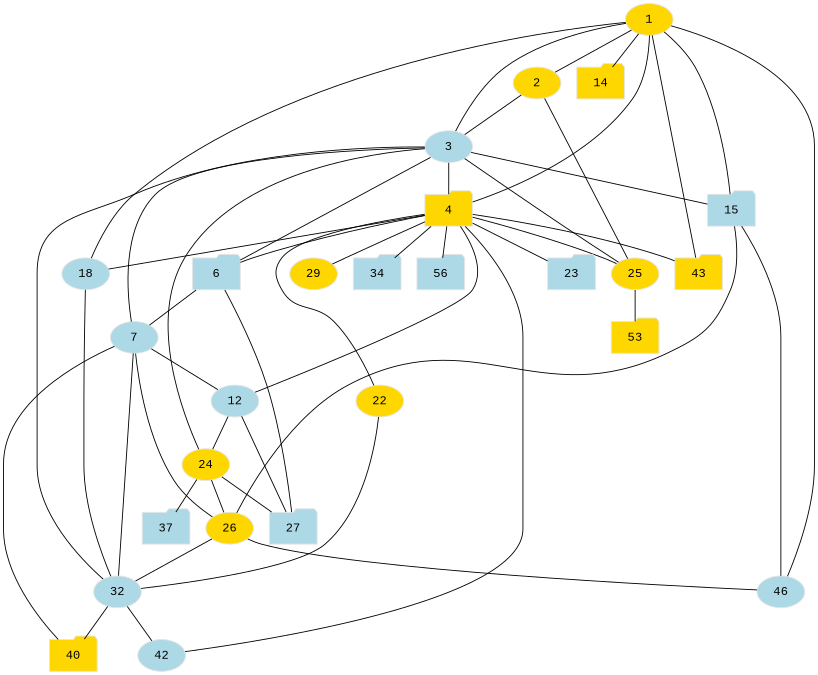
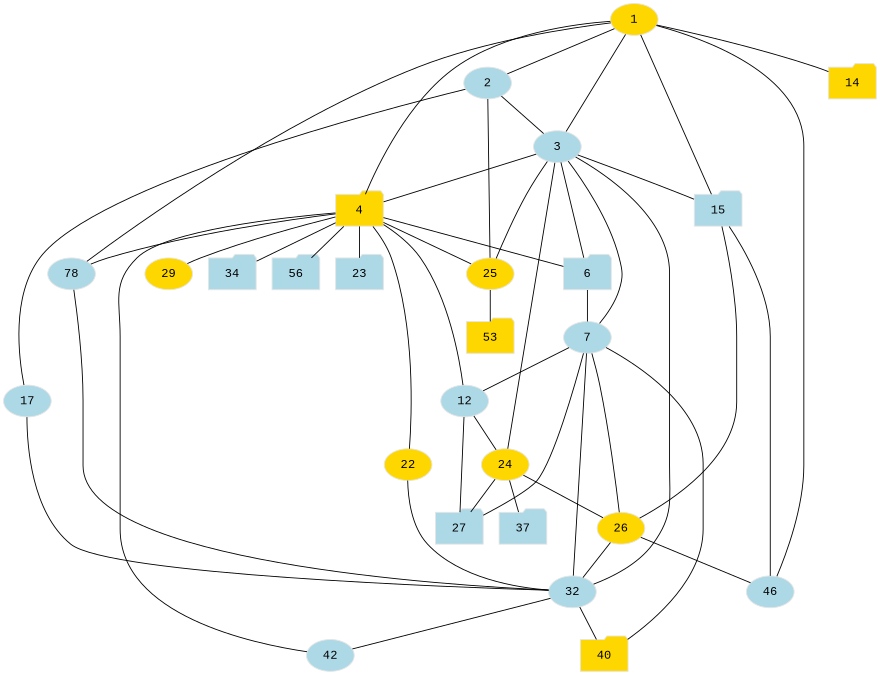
node "2": fillcolor gold -> lightblue
node "18": label "18" -> "78"
node "43": removed
edge "6" -- "27": now "7" -- "27"
node "17": added
